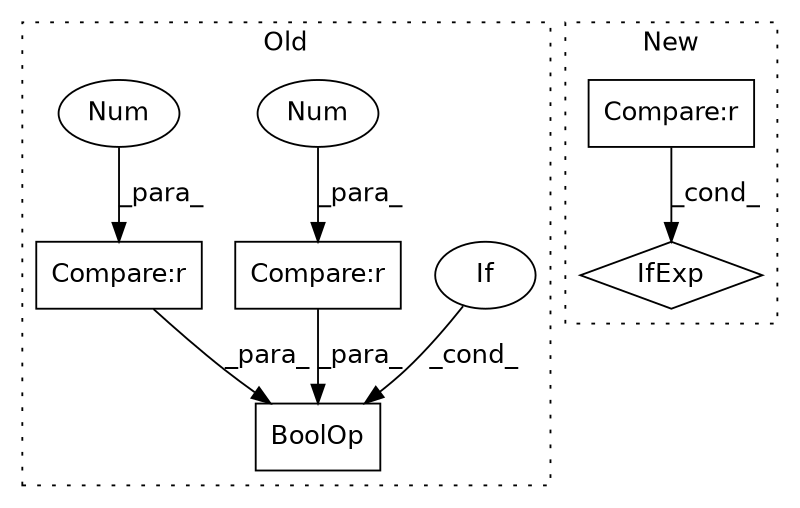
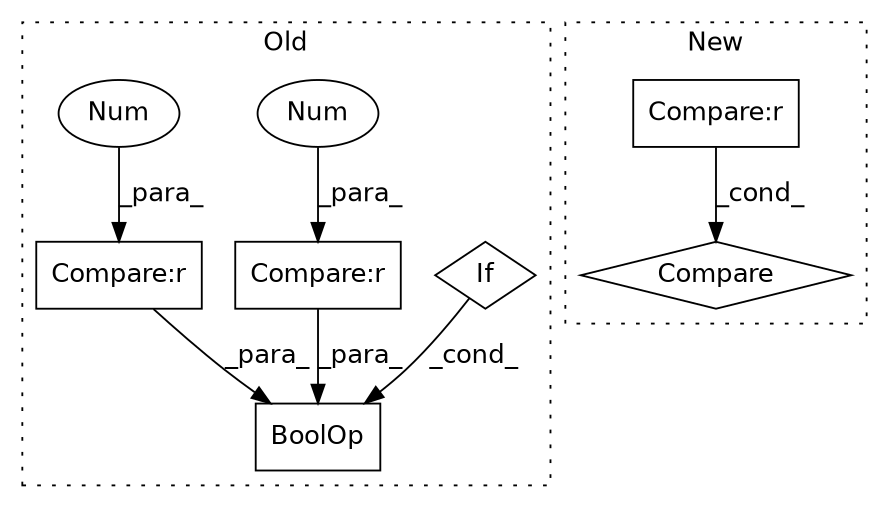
node "If": shape ellipse -> diamond
node "IfExp": label "IfExp" -> "Compare"
